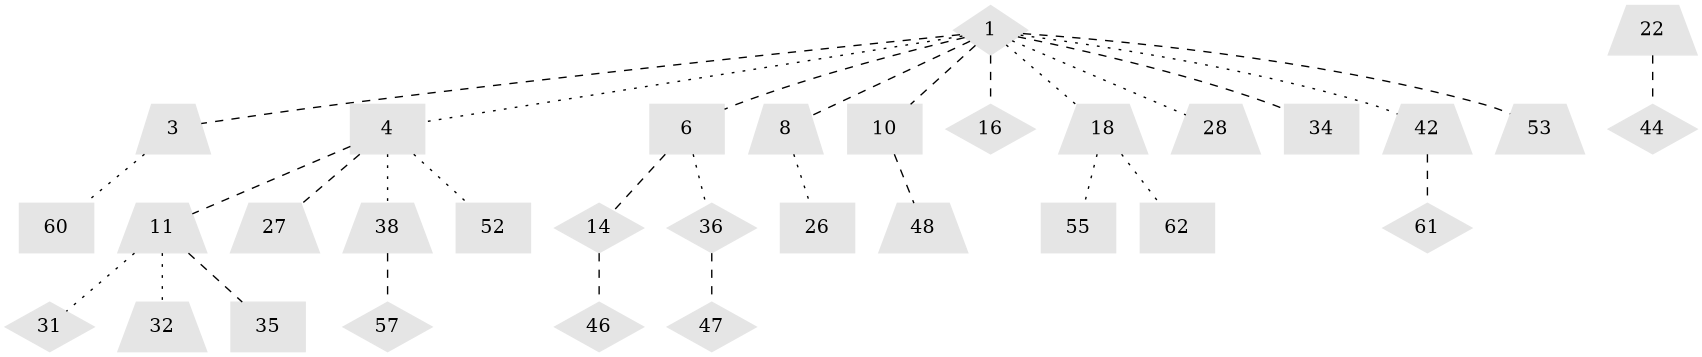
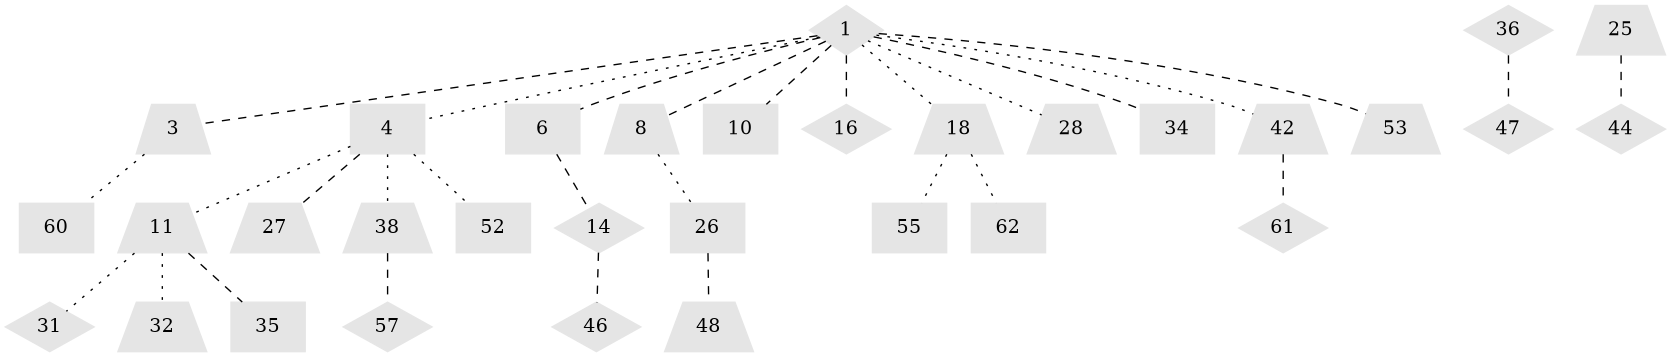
node "22": label "22" -> "25"
edge "10" -- "48": now "26" -- "48"
edge "4" -- "11": style dashed -> dotted
edge "6" -- "36": removed
